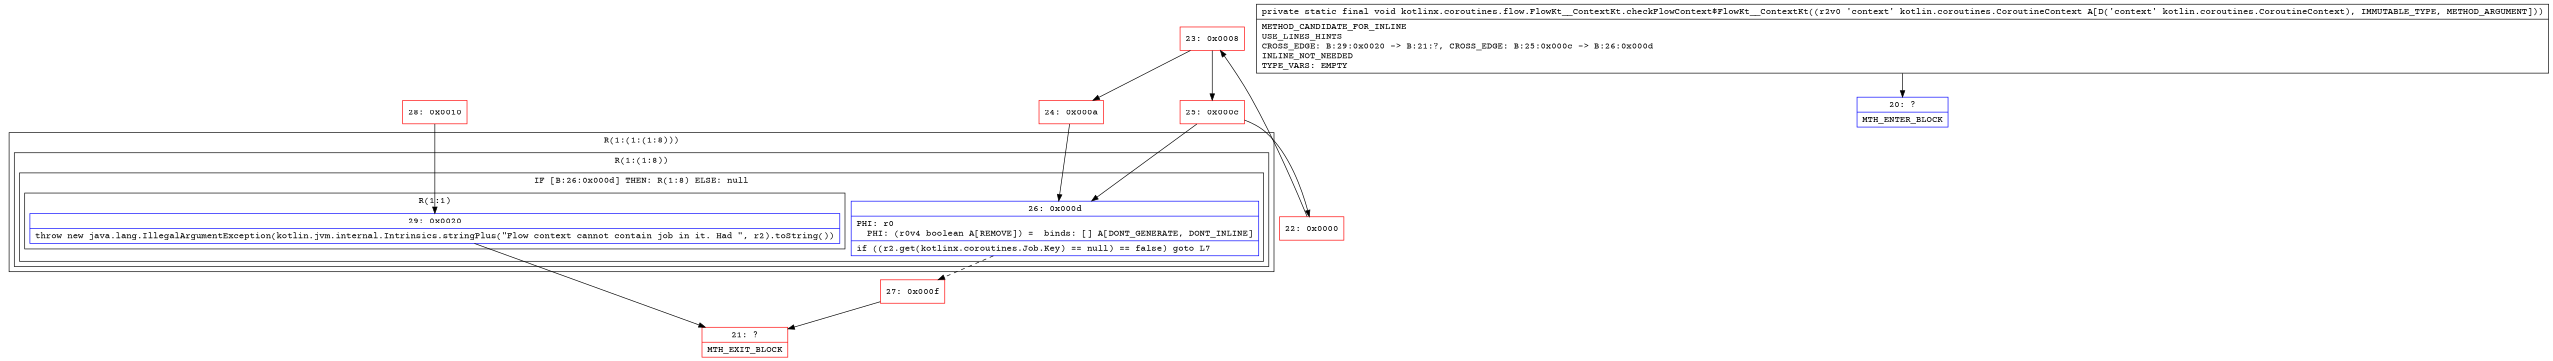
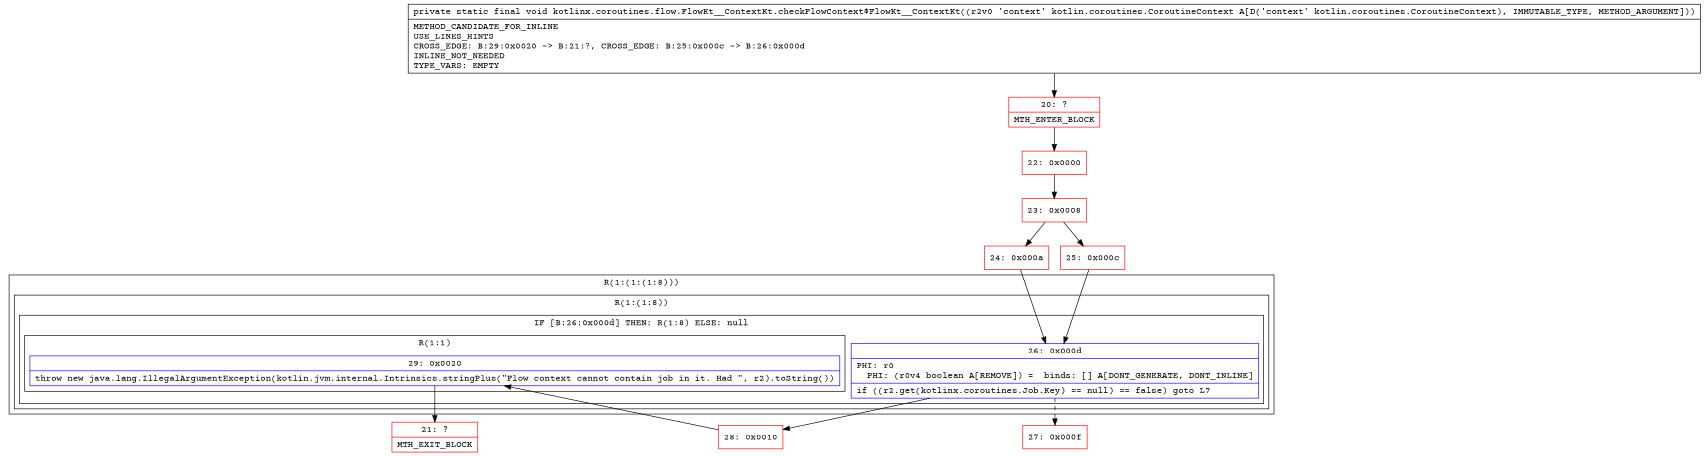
node "20: ?": color blue -> red
edge "25: 0x000c" -> "22: 0x0000": now "20: ?" -> "22: 0x0000"
edge "27: 0x000f" -> "21: ?": removed
edge "26: 0x000d" -> "28: 0x0010": added
